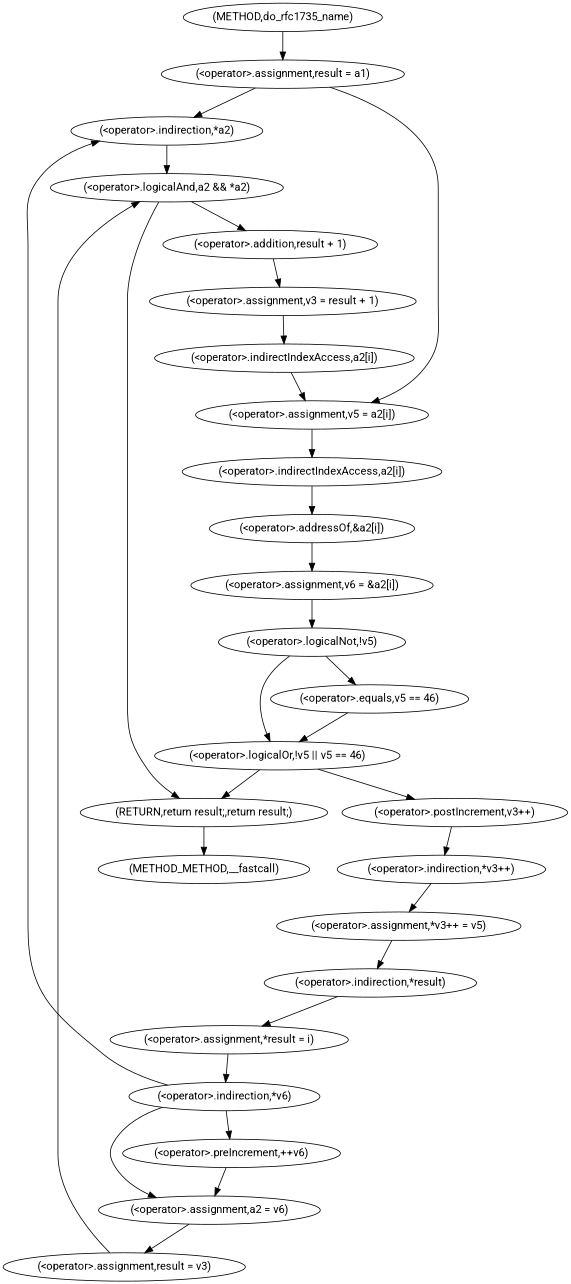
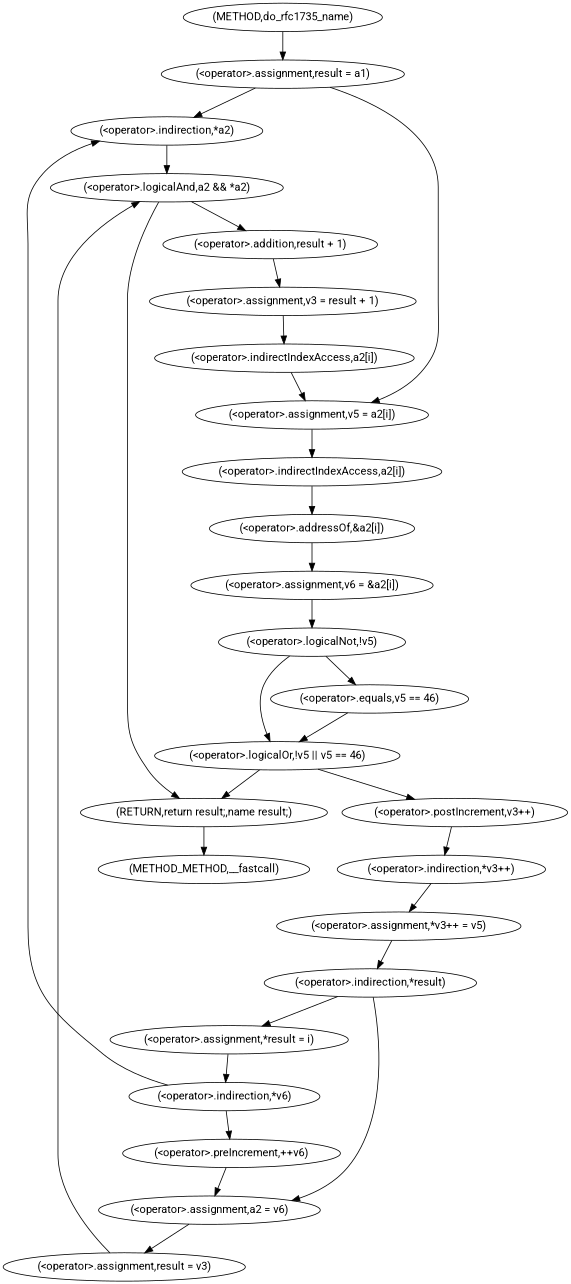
node "(RETURN,return result;,return result;)": label "(RETURN,return result;,return result;)" -> "(RETURN,return result;,name result;)"
edge "(<operator>.indirection,*v6)" -> "(<operator>.assignment,a2 = v6)": now "(<operator>.indirection,*result)" -> "(<operator>.assignment,a2 = v6)"
